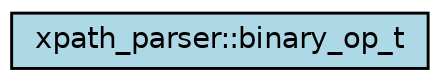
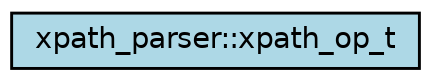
node "xpath_parser::binary_op_t": label "xpath_parser::binary_op_t" -> "xpath_parser::xpath_op_t"
